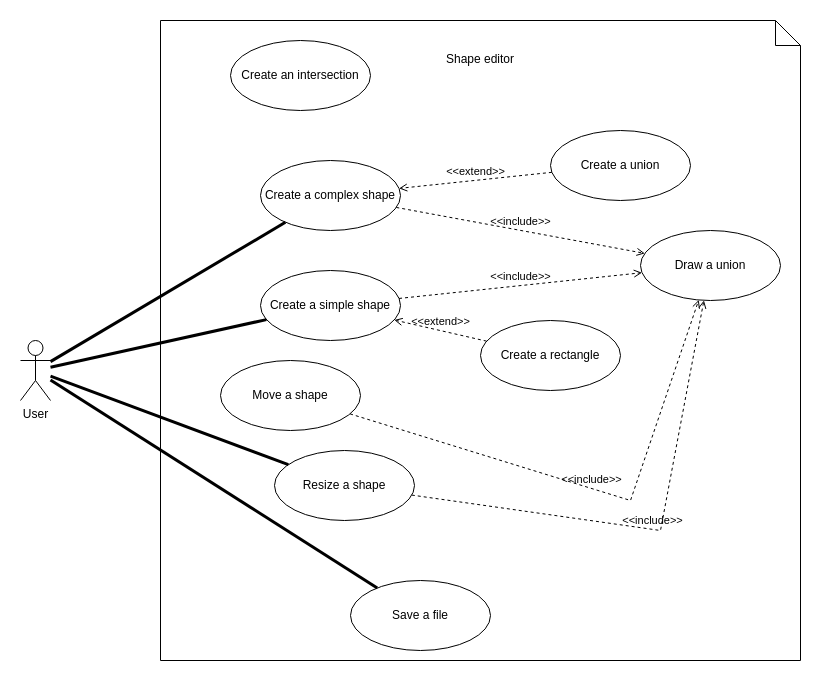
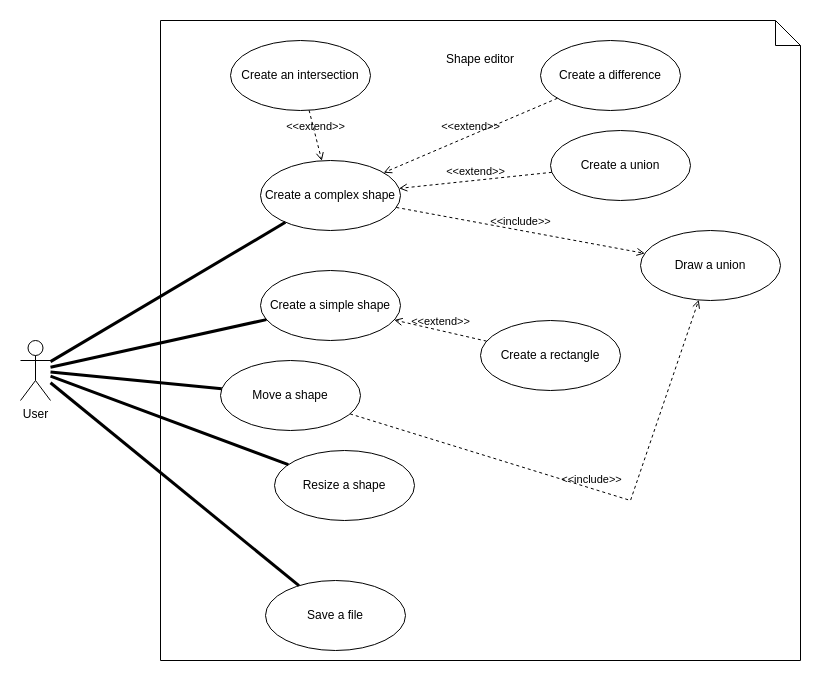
node "Create a difference": added
edge "Create an intersection" -> "Create a complex shape": added, label "<<extend>>"
edge "Create a difference" -> "Create a complex shape": added, label "<<extend>>"
edge "Create a simple shape" -> "Draw a union": removed, label "<<include>>"
edge "User" -- "Move a shape": added
edge "Resize a shape" -> "Draw a union": removed, label "<<include>>"
node "Save a file": moved (421, 616) -> (336, 616)
